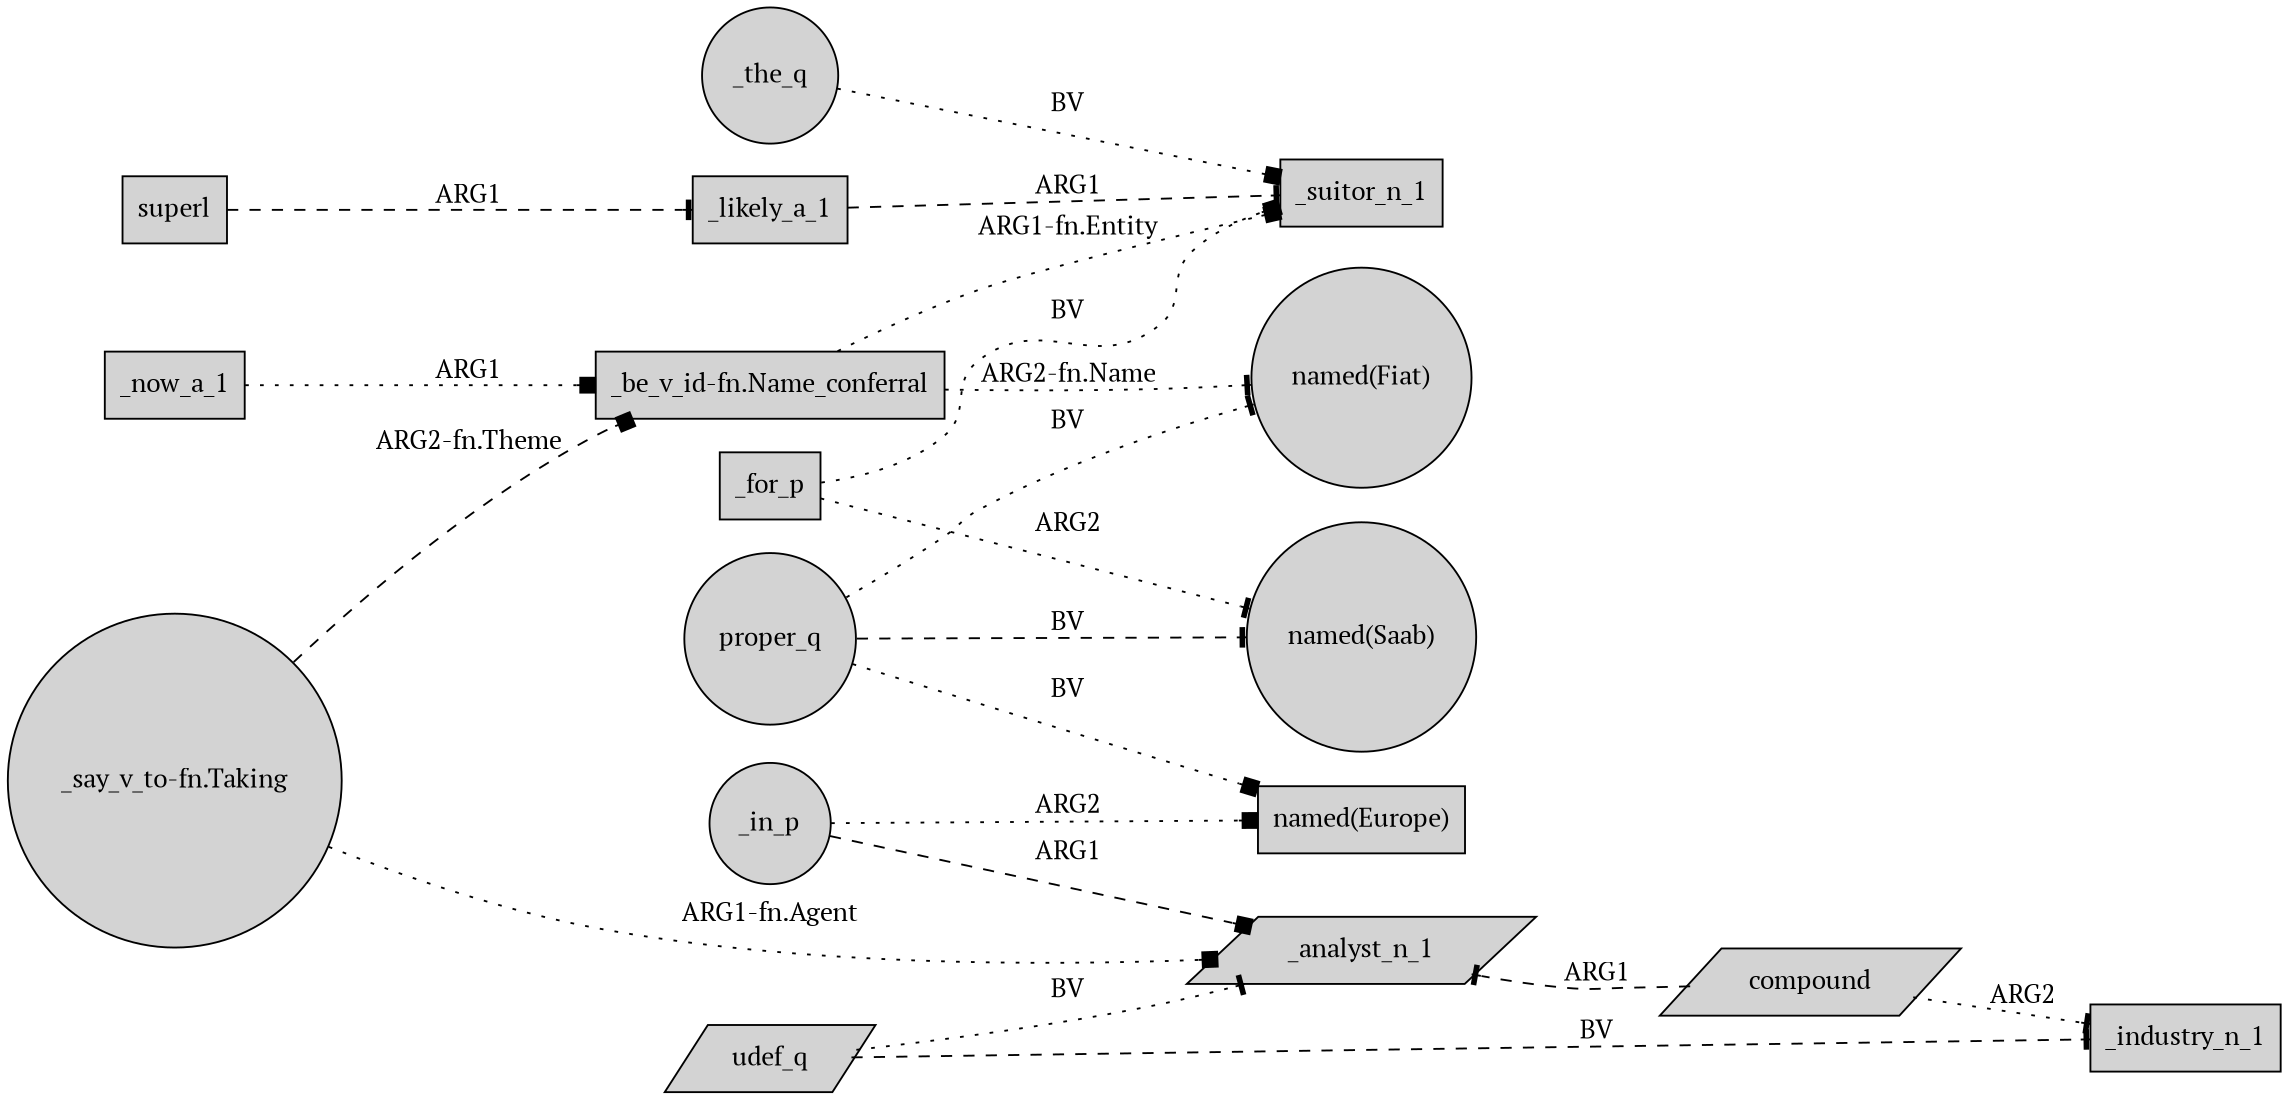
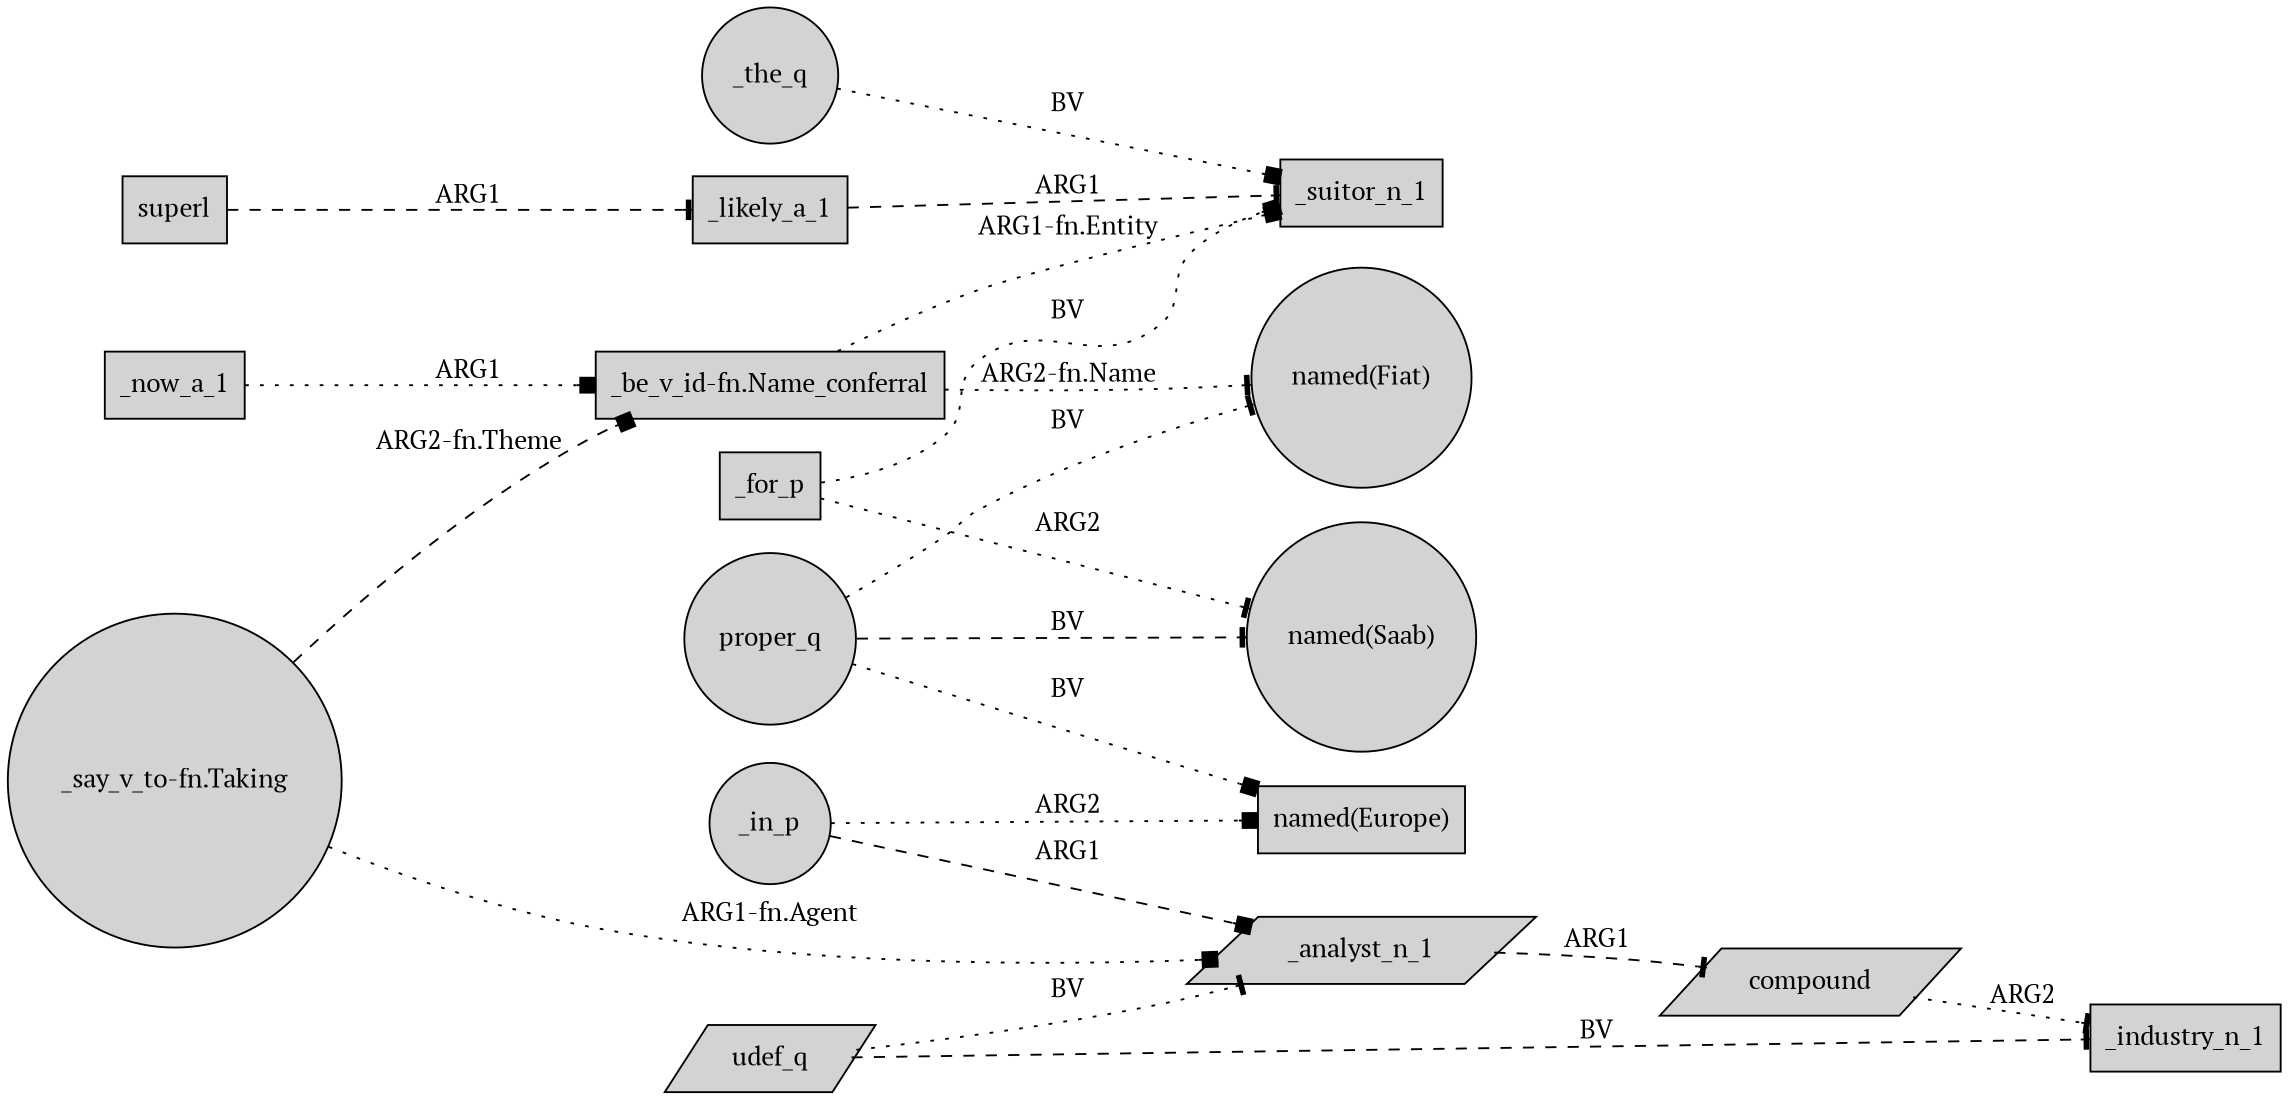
edge "compound" -> "_analyst_n_1": reversed
